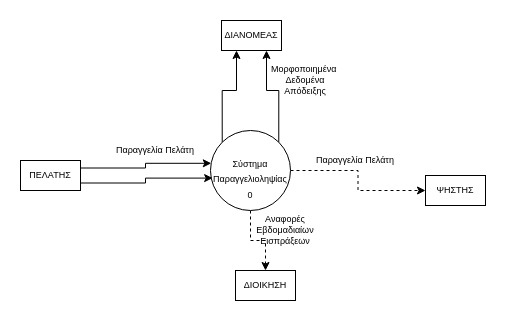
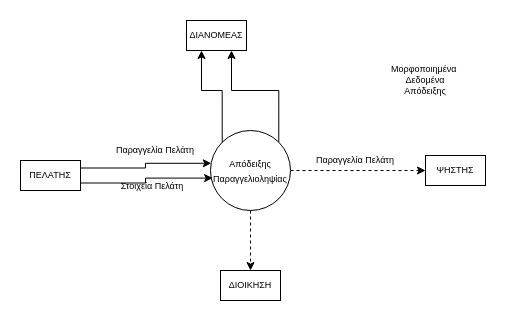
node "ΔΙΑΝΟΜΕΑΣ": moved (252, 36) -> (217, 36)
node "Μορφοποιημένα Δεδομένα Απόδειξης": moved (306, 81) -> (426, 81)
node "Σύστημα Παραγγελιοληψίας": label "Σύστημα Παραγγελιοληψίας" -> "Απόδειξης Παραγγελιοληψίας"
node "Στοιχεία Πελάτη": added
node "ΨΗΣΤΗΣ": moved (456, 191) -> (456, 171)
node "0": removed
node "Αναφορές Εβδομαδιαίων Εισπράξεων": removed
node "ΔΙΟΙΚΗΣΗ": moved (266, 286) -> (251, 286)
